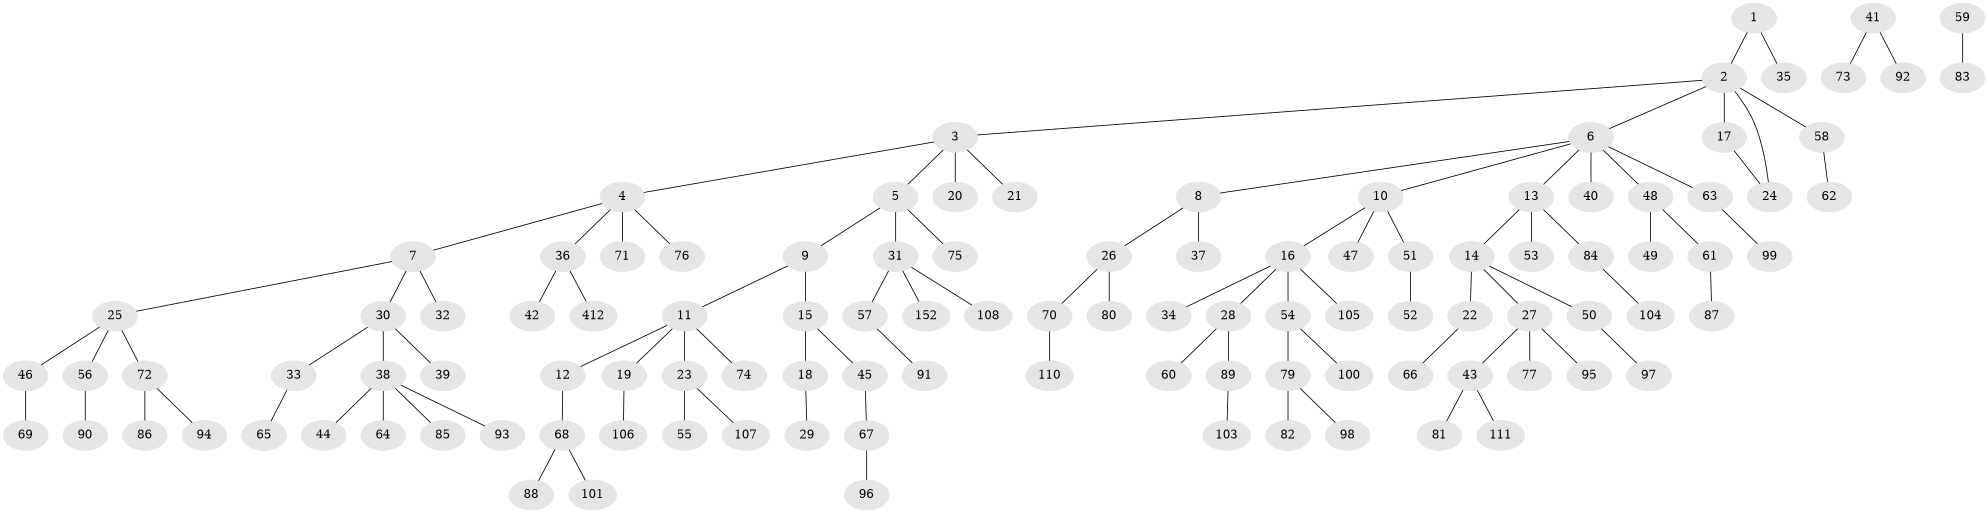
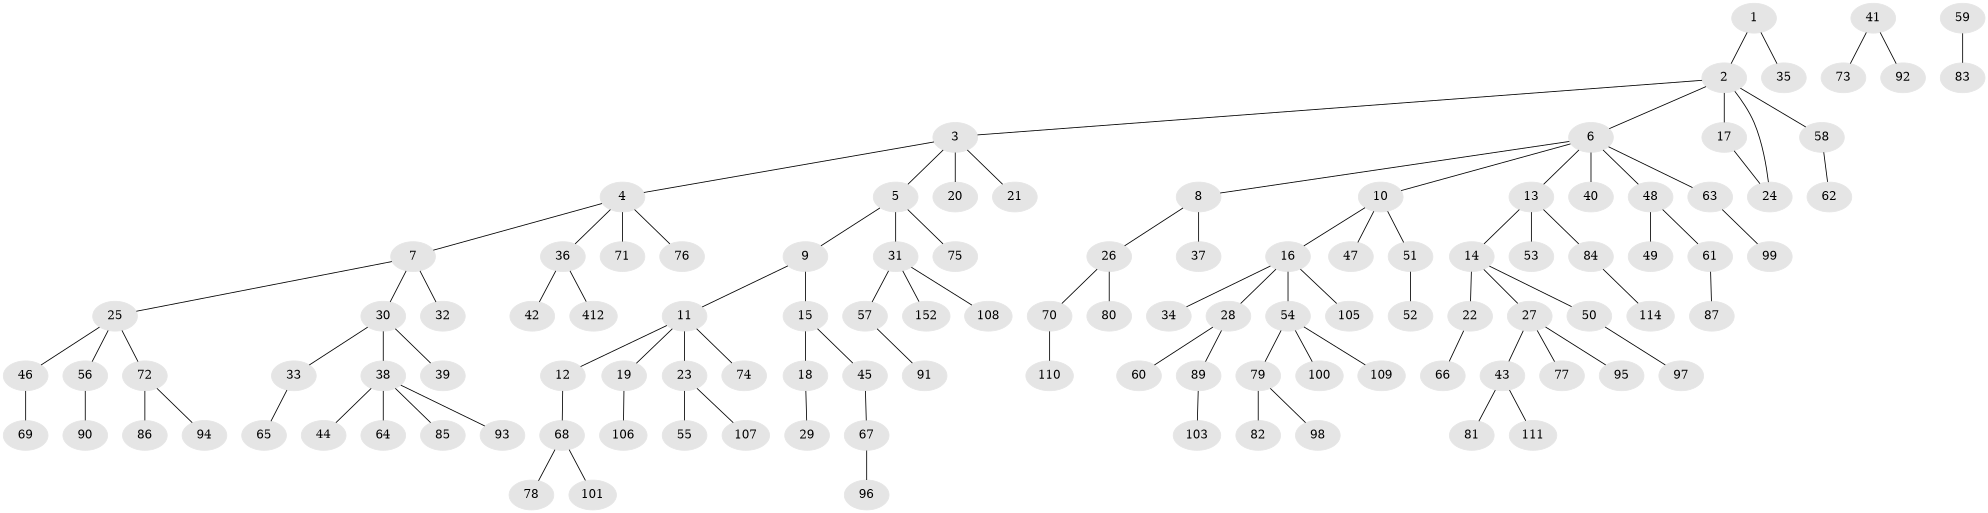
node "104": label "104" -> "114"
node "109": added
node "88": label "88" -> "78"
